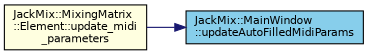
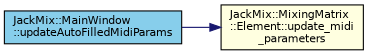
edge "JackMix::MixingMatrix ::Element::update_midi _parameters" -> "JackMix::MainWindow ::updateAutoFilledMidiParams": reversed
